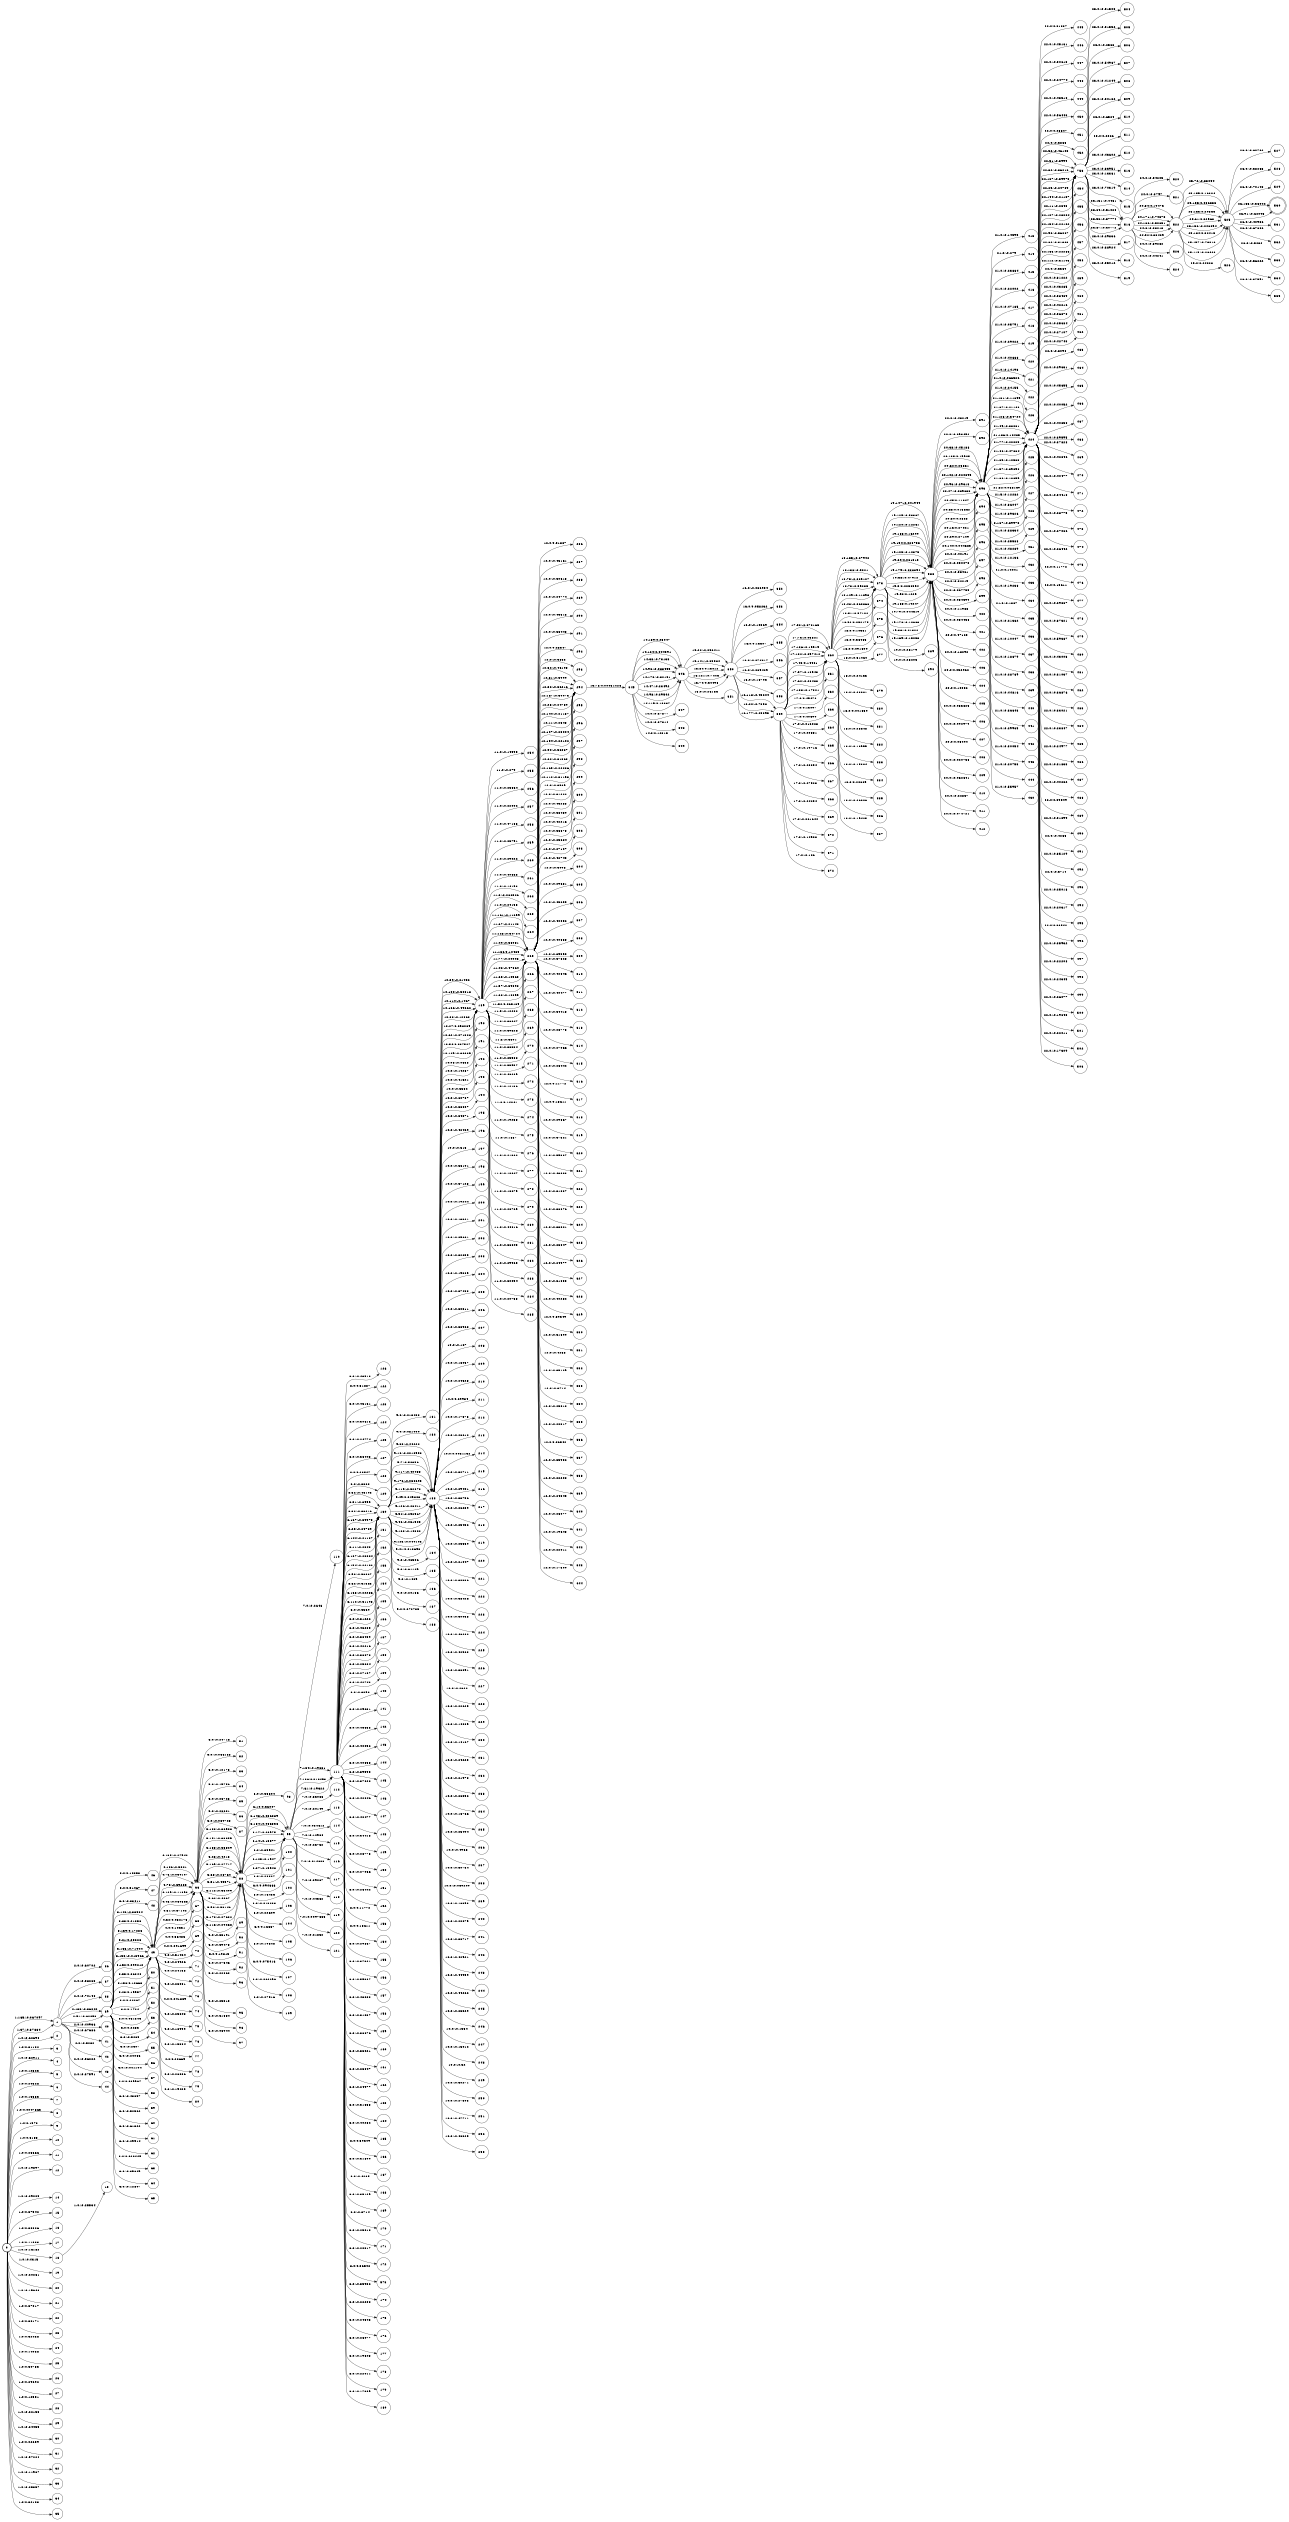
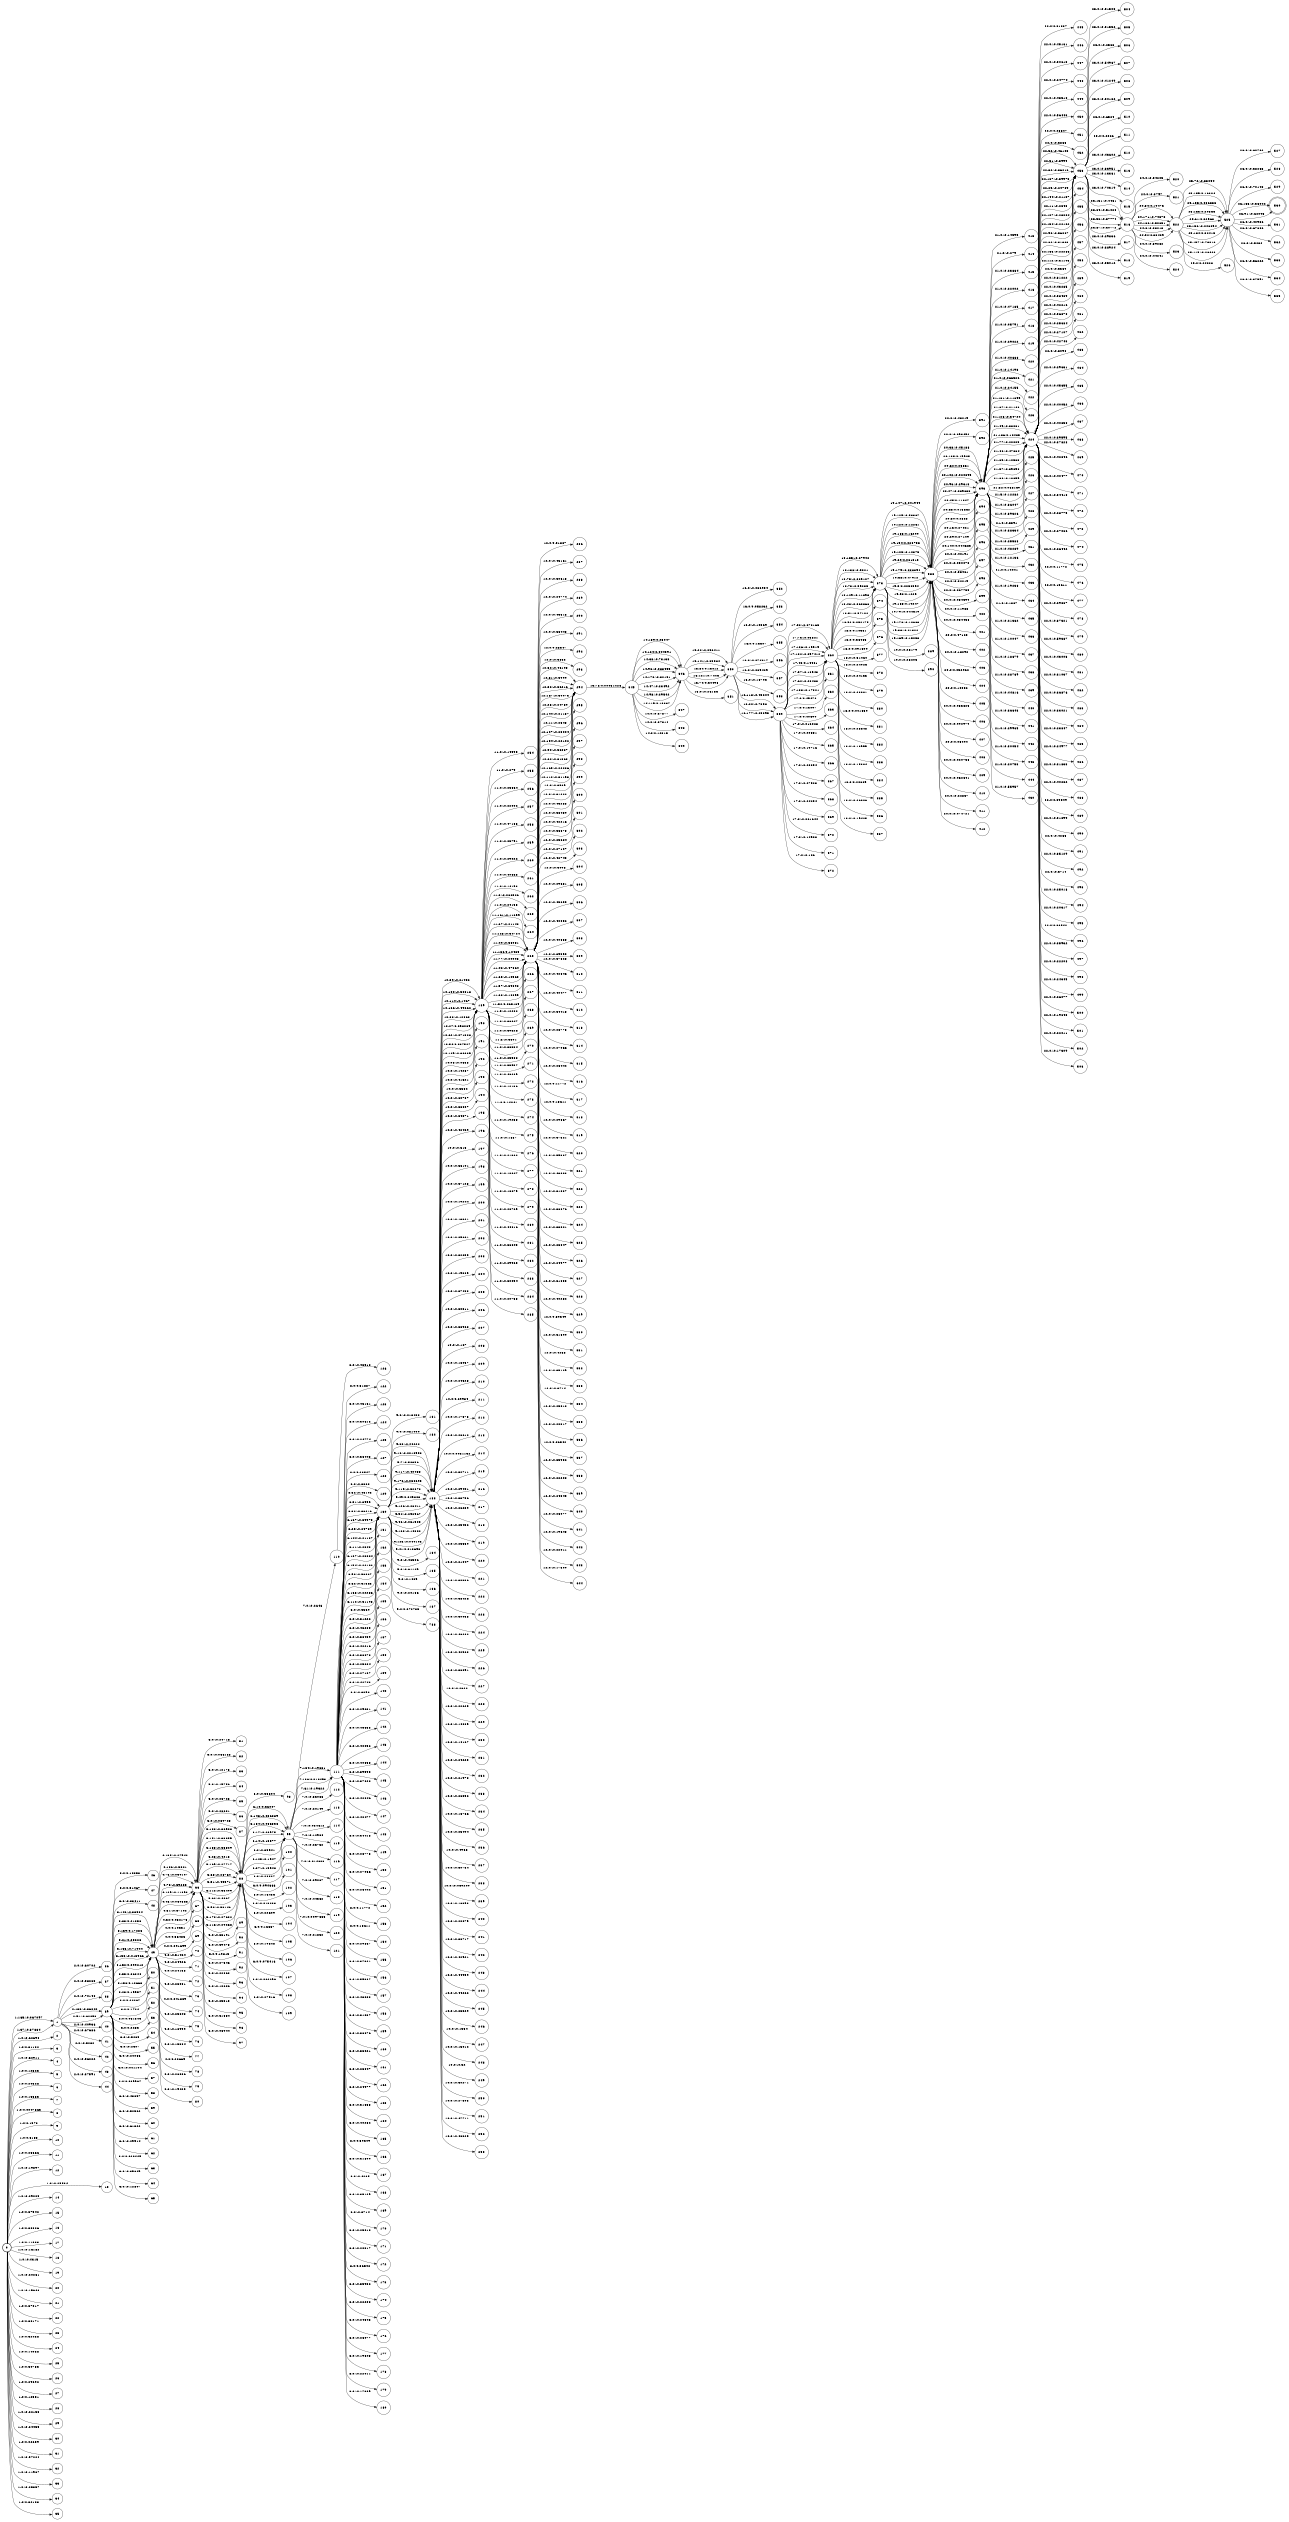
node "753": label "753" -> "453"
edge "393" -> "427": label "8:167/-0.39973" -> "21:0/-0.3391"
node "378": added
edge "111" -> "126": now "110" -> "126"
node "188": label "188" -> "788"
node "94": added
edge "18" -> "13": now "0" -> "13"
node "573": label "573" -> "173"
